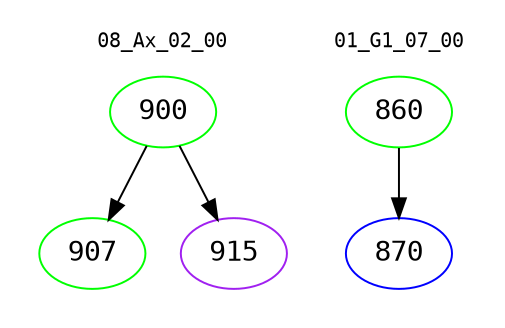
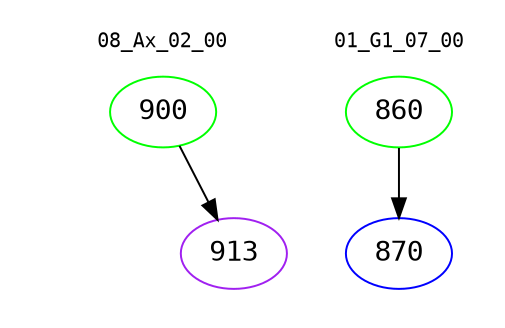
node "907": removed
node "915": label "915" -> "913"
